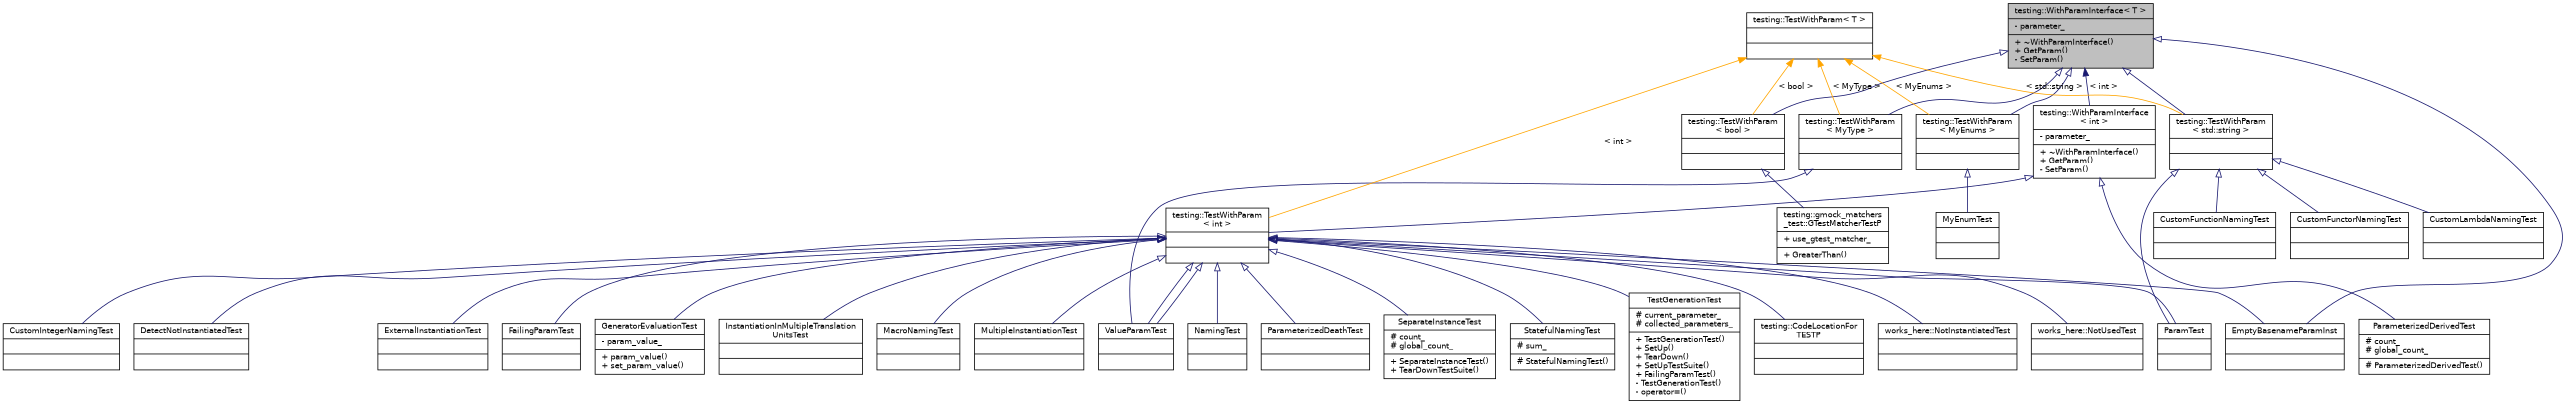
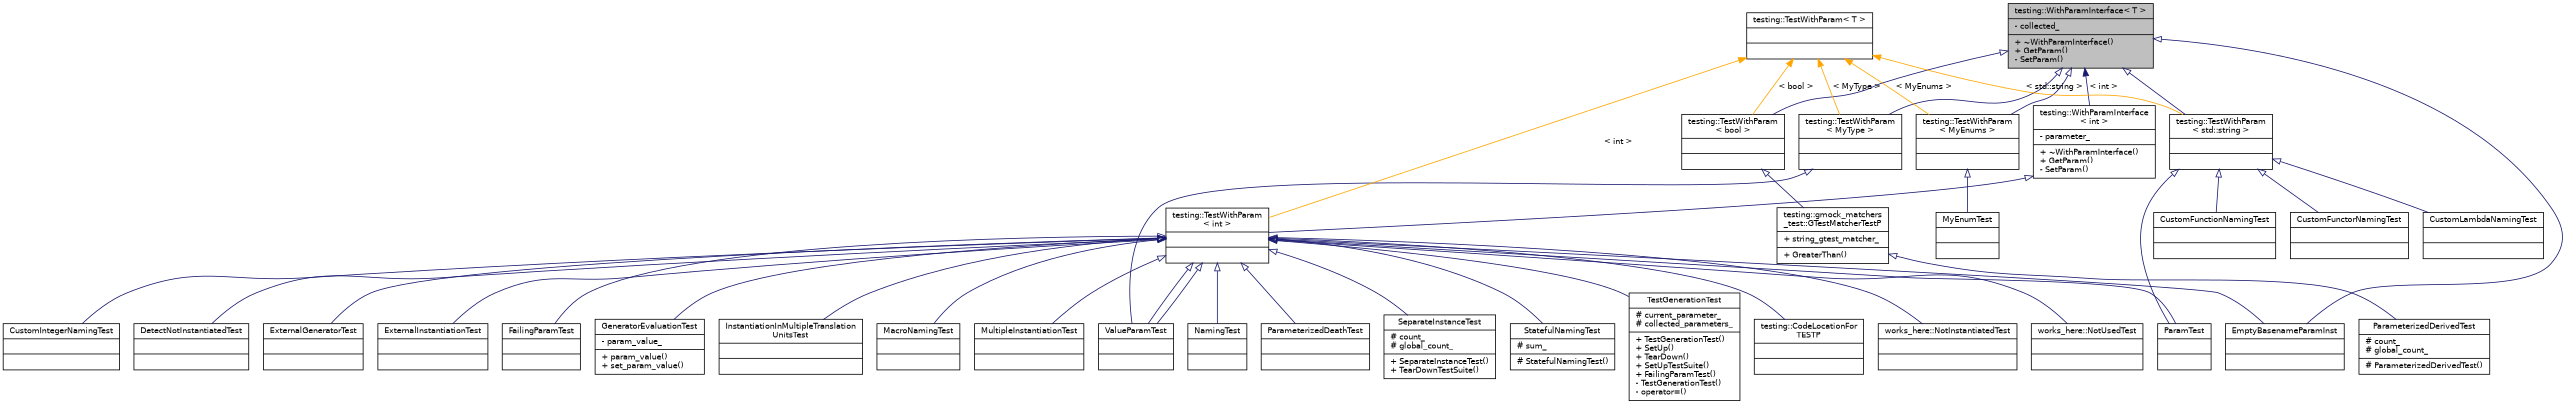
node "testing::WithParamInterface< T >": text "- parameter_" -> "- collected_"
node "testing::gmock_matchers": text "+ use_gtest_matcher_" -> "+ string_gtest_matcher_"
edge "ParameterizedDerivedTest" -> "testing::WithParamInterface": now "ParameterizedDerivedTest" -> "testing::gmock_matchers"
node "ExternalGeneratorTest": added
